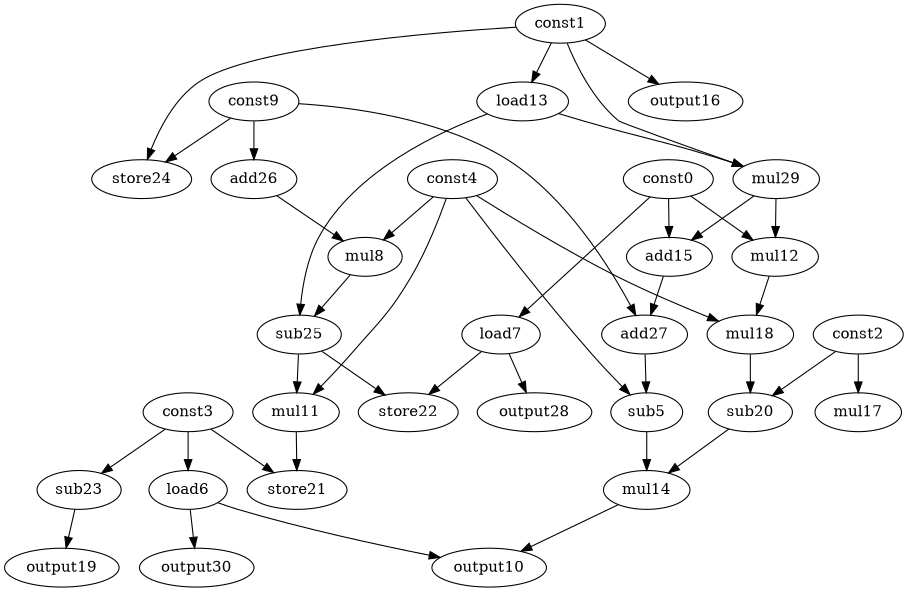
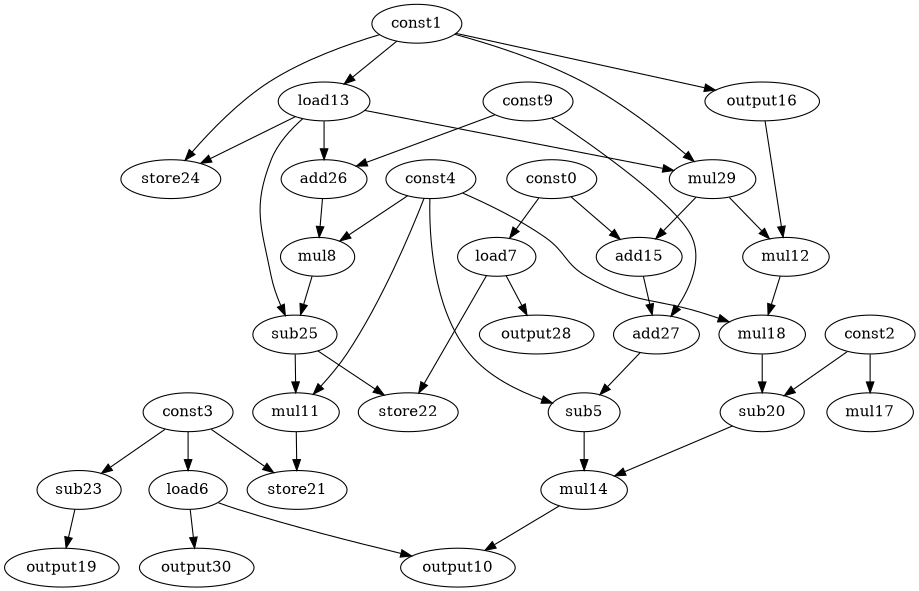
edge "load13" -> "add26": added
edge "const9" -> "store24": now "load13" -> "store24"
edge "const0" -> "mul12": now "output16" -> "mul12"
